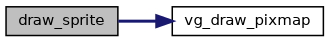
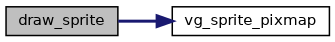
node "vg_draw_pixmap": label "vg_draw_pixmap" -> "vg_sprite_pixmap"
